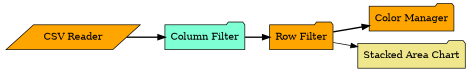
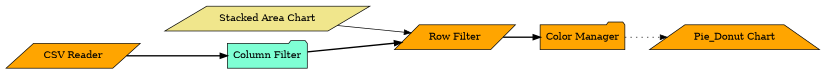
node "Row Filter": shape folder -> parallelogram
node "Pie_Donut Chart": added
edge "Row Filter" -> "Stacked Area Chart": reversed
node "Stacked Area Chart": shape folder -> parallelogram
